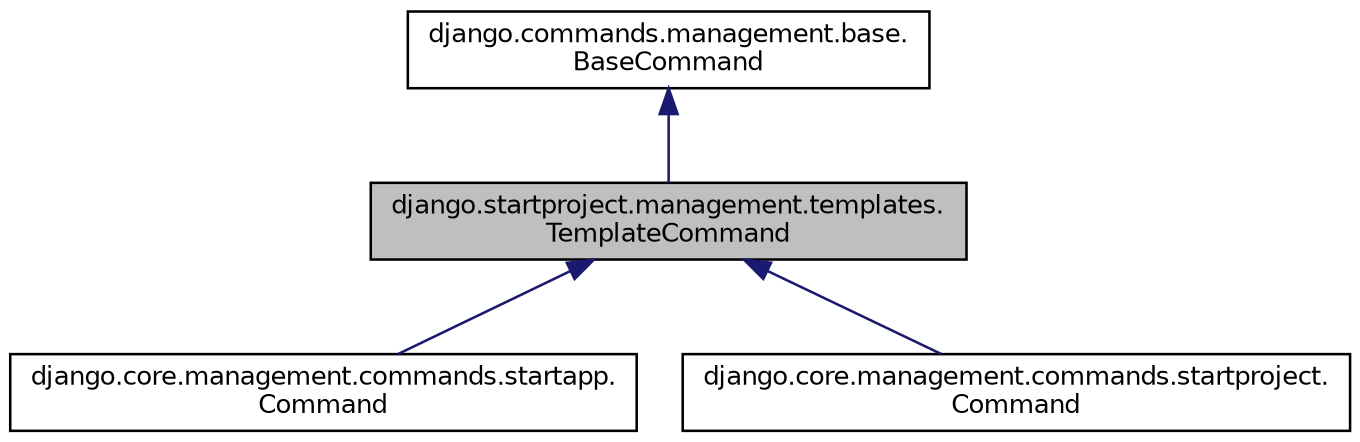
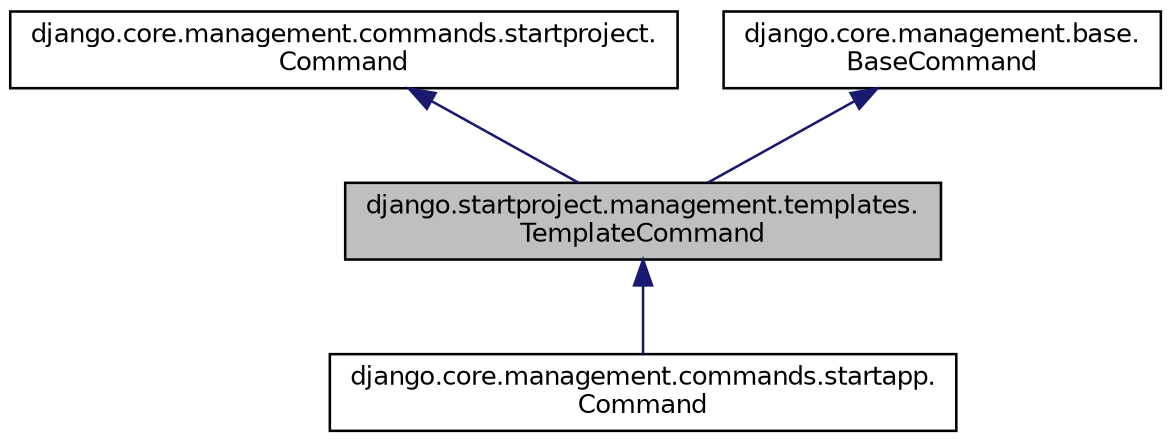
node "django.commands.management.base. BaseCommand": label "django.commands.management.base. BaseCommand" -> "django.core.management.base. BaseCommand"
edge "django.core.management.commands.startproject. Command" -> "django.startproject.management.templates. TemplateCommand": reversed
